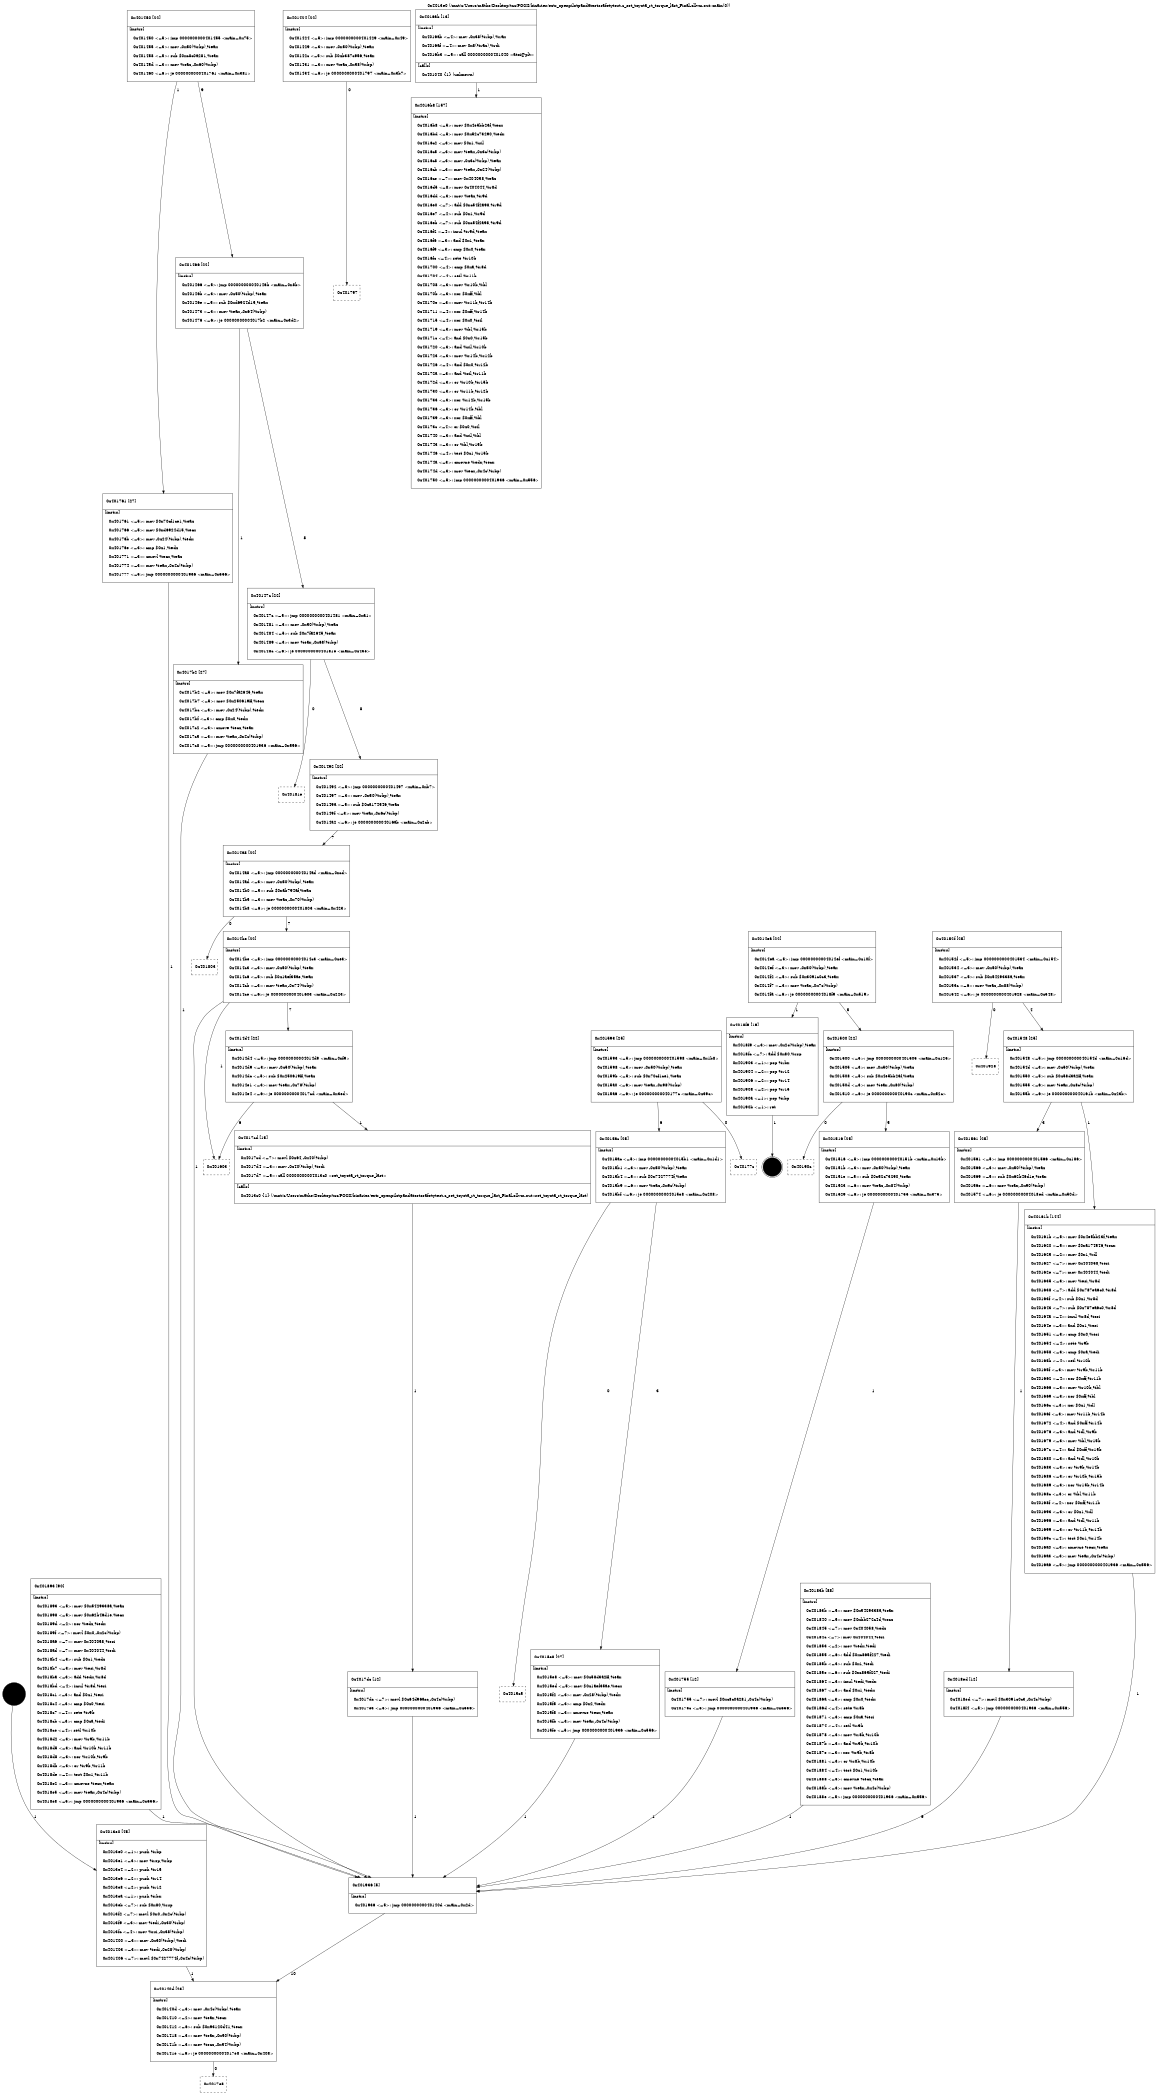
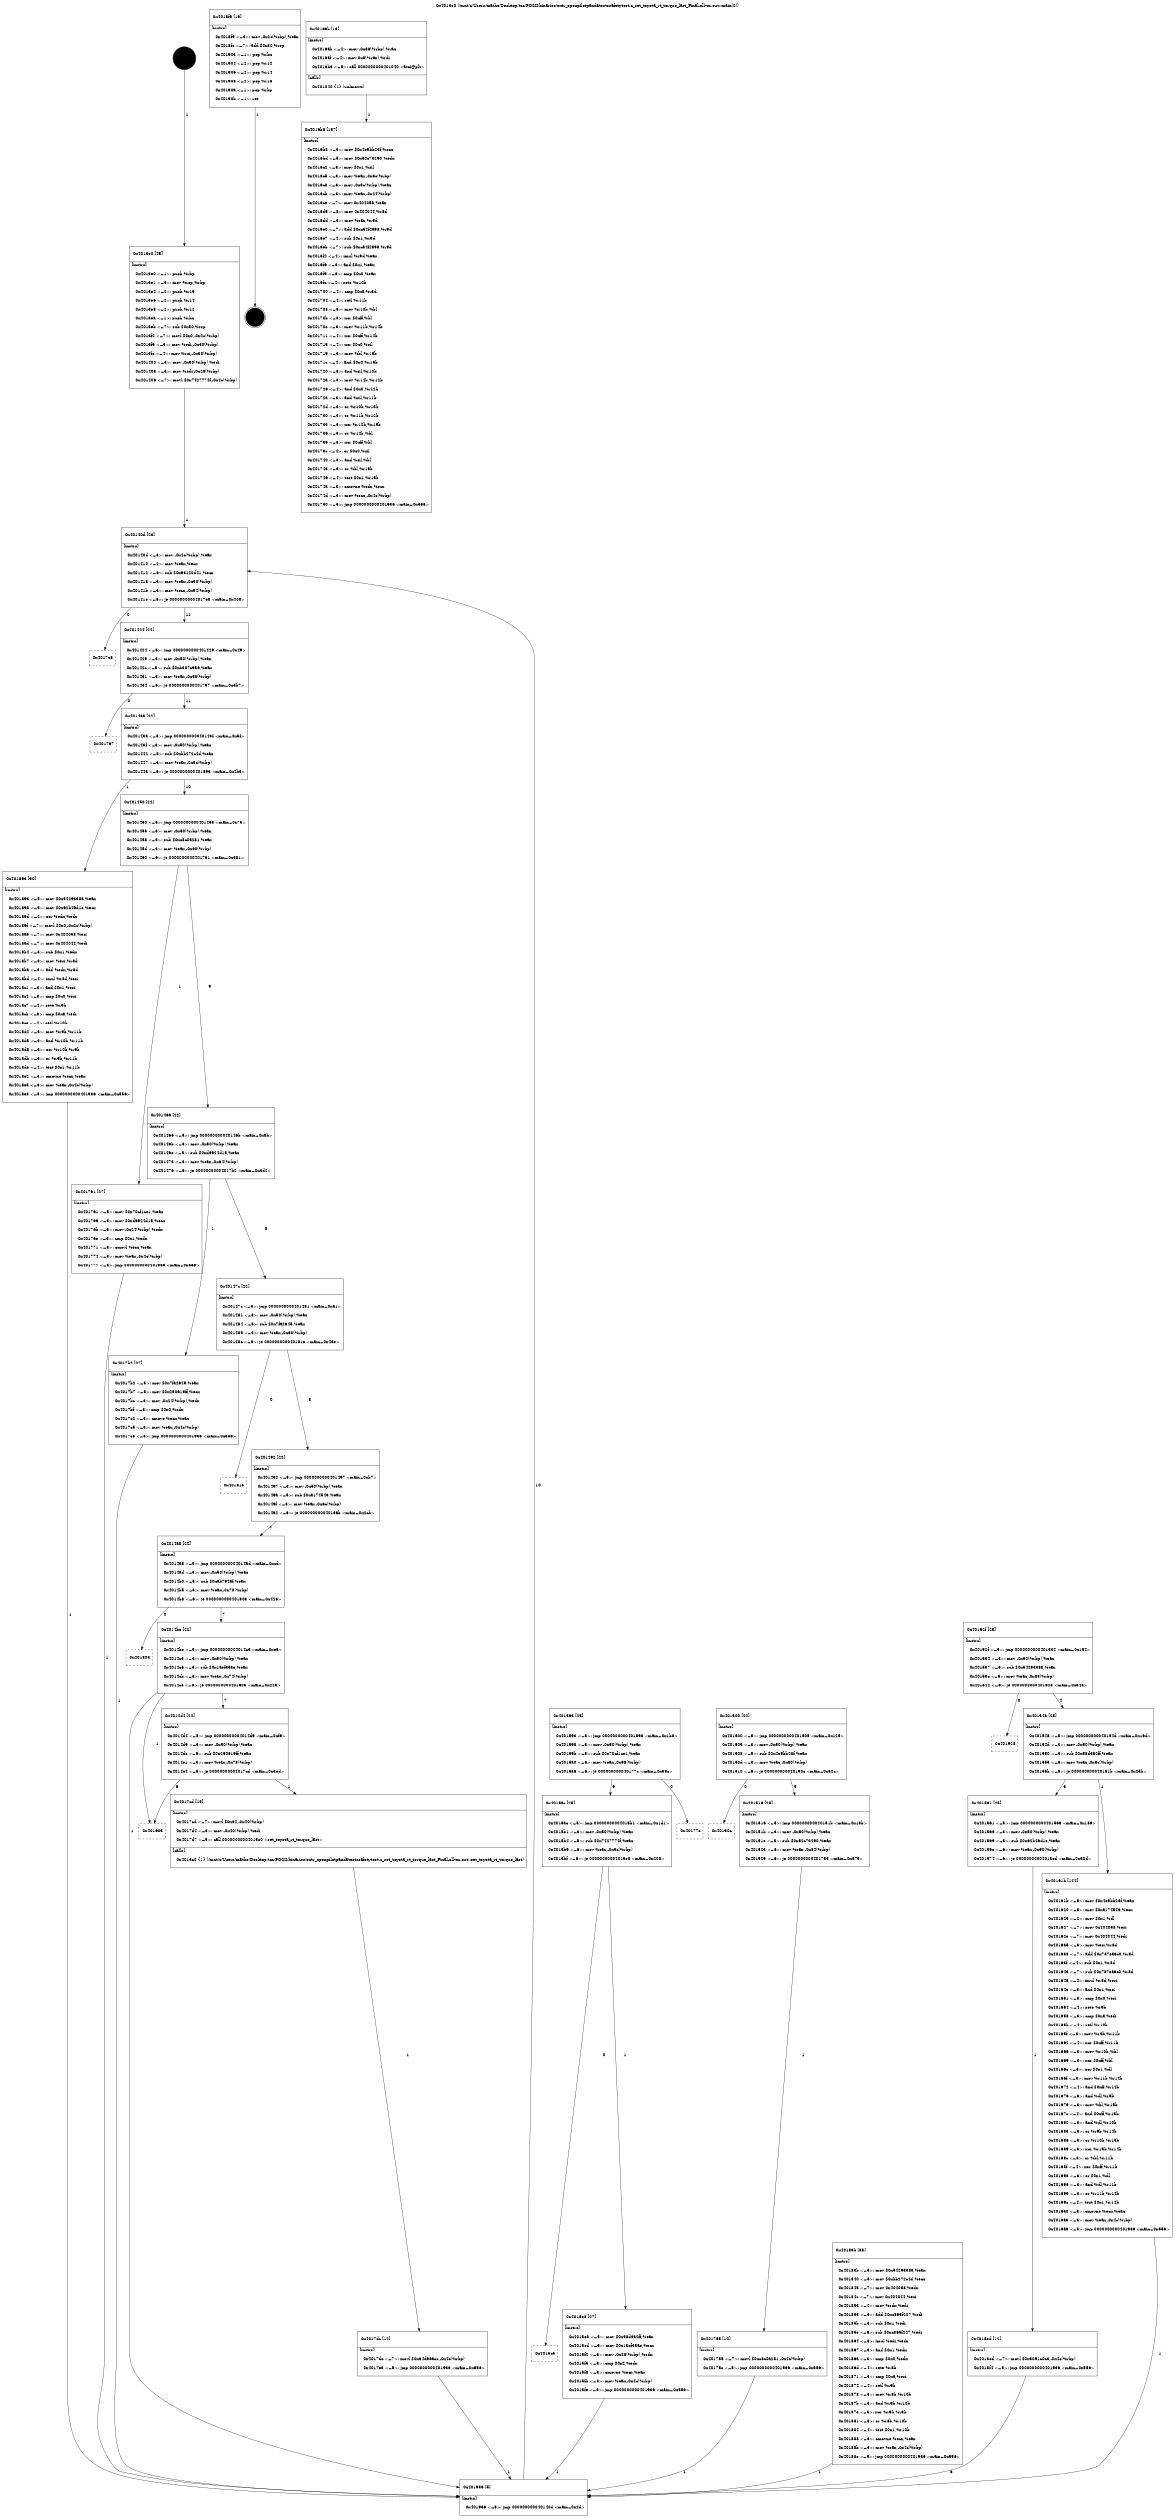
edge "0x40140d [23]" -> "0x401424 [22]": added, label "11"
node "0x40143a [22]": added
node "0x4014ea [22]": removed
edge "0x4015ac [25]" -> "0x4015e8 [27]": label " 3" -> " 1"
